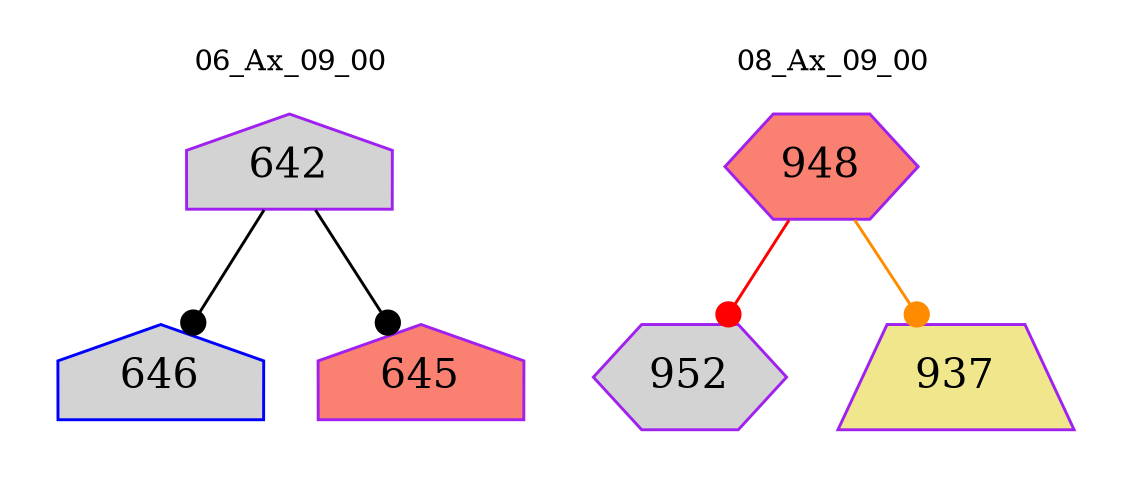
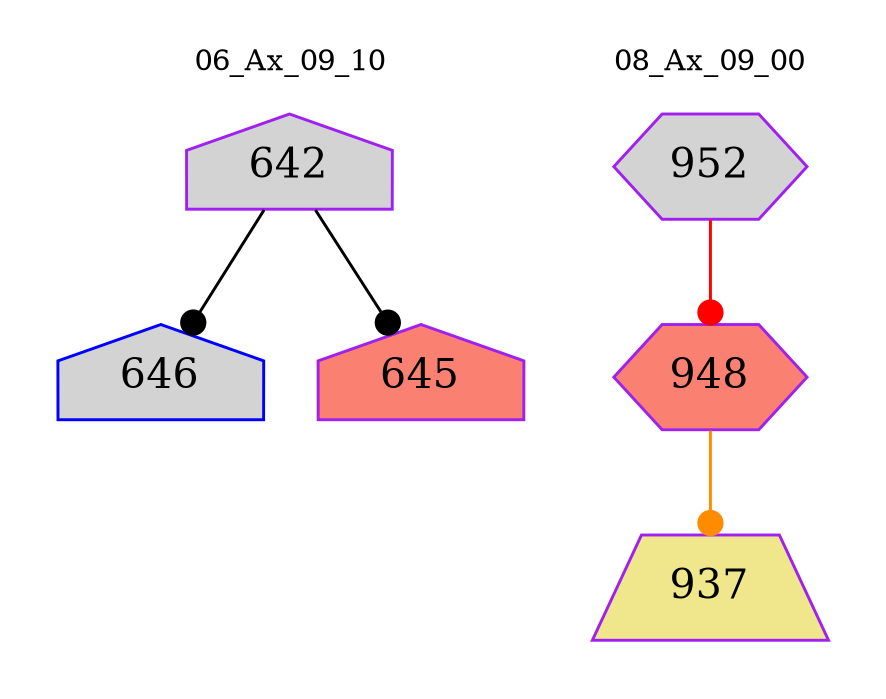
cluster "06_Ax_09_00": label "06_Ax_09_00" -> "06_Ax_09_10"
edge "948" -> "952": reversed
